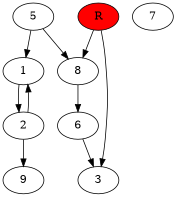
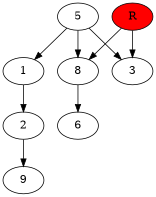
node "7": removed
edge "2" -> "1": removed
edge "6" -> "3": now "5" -> "3"
